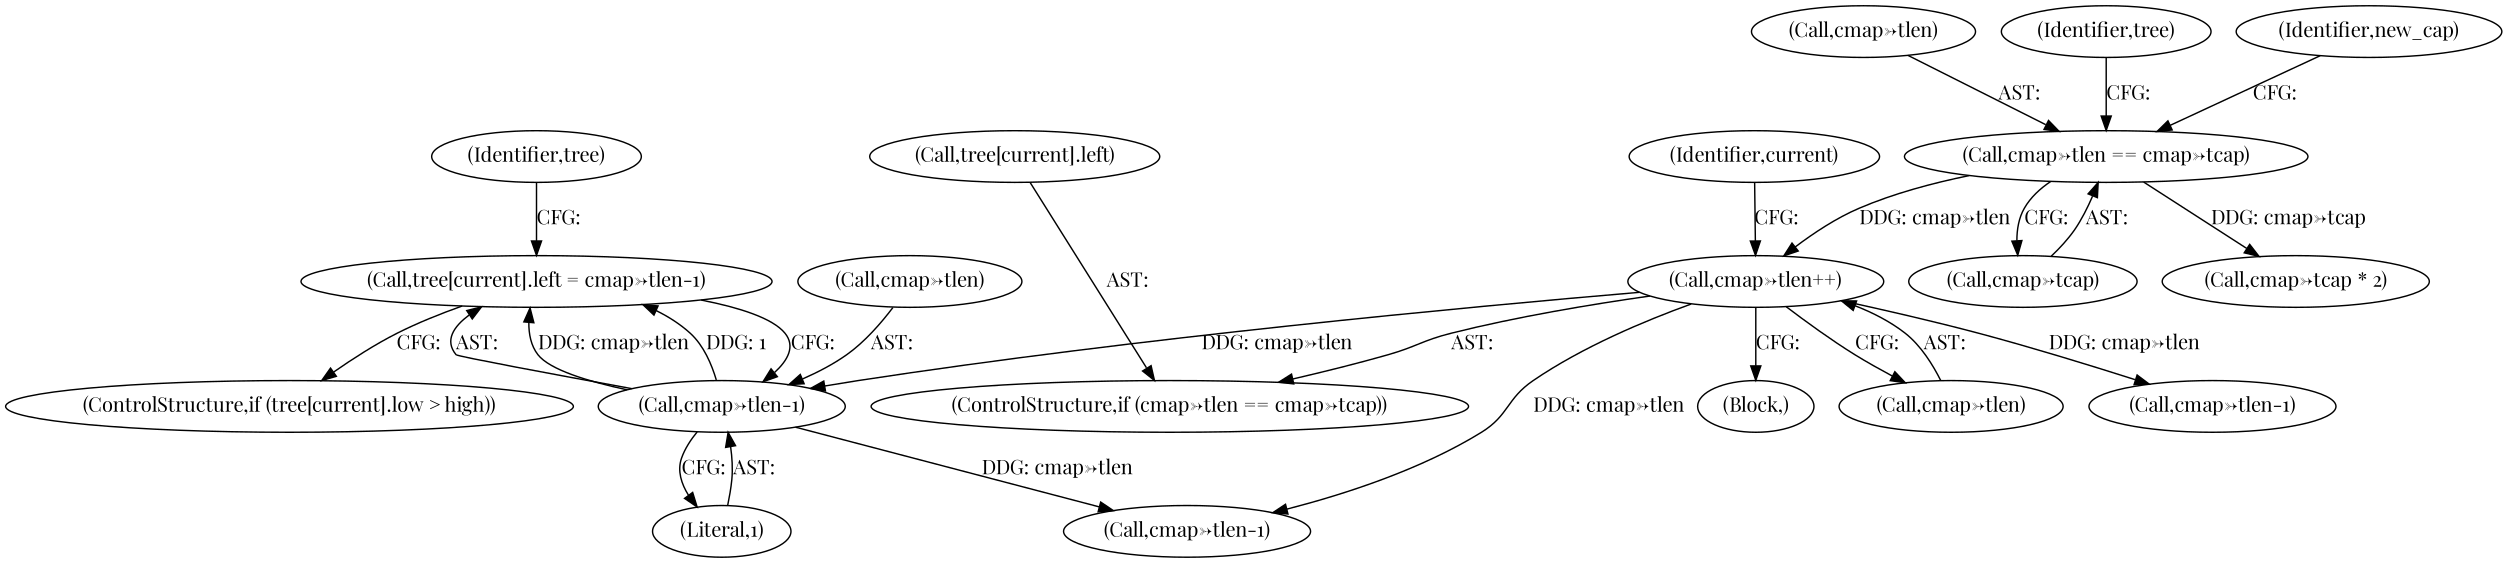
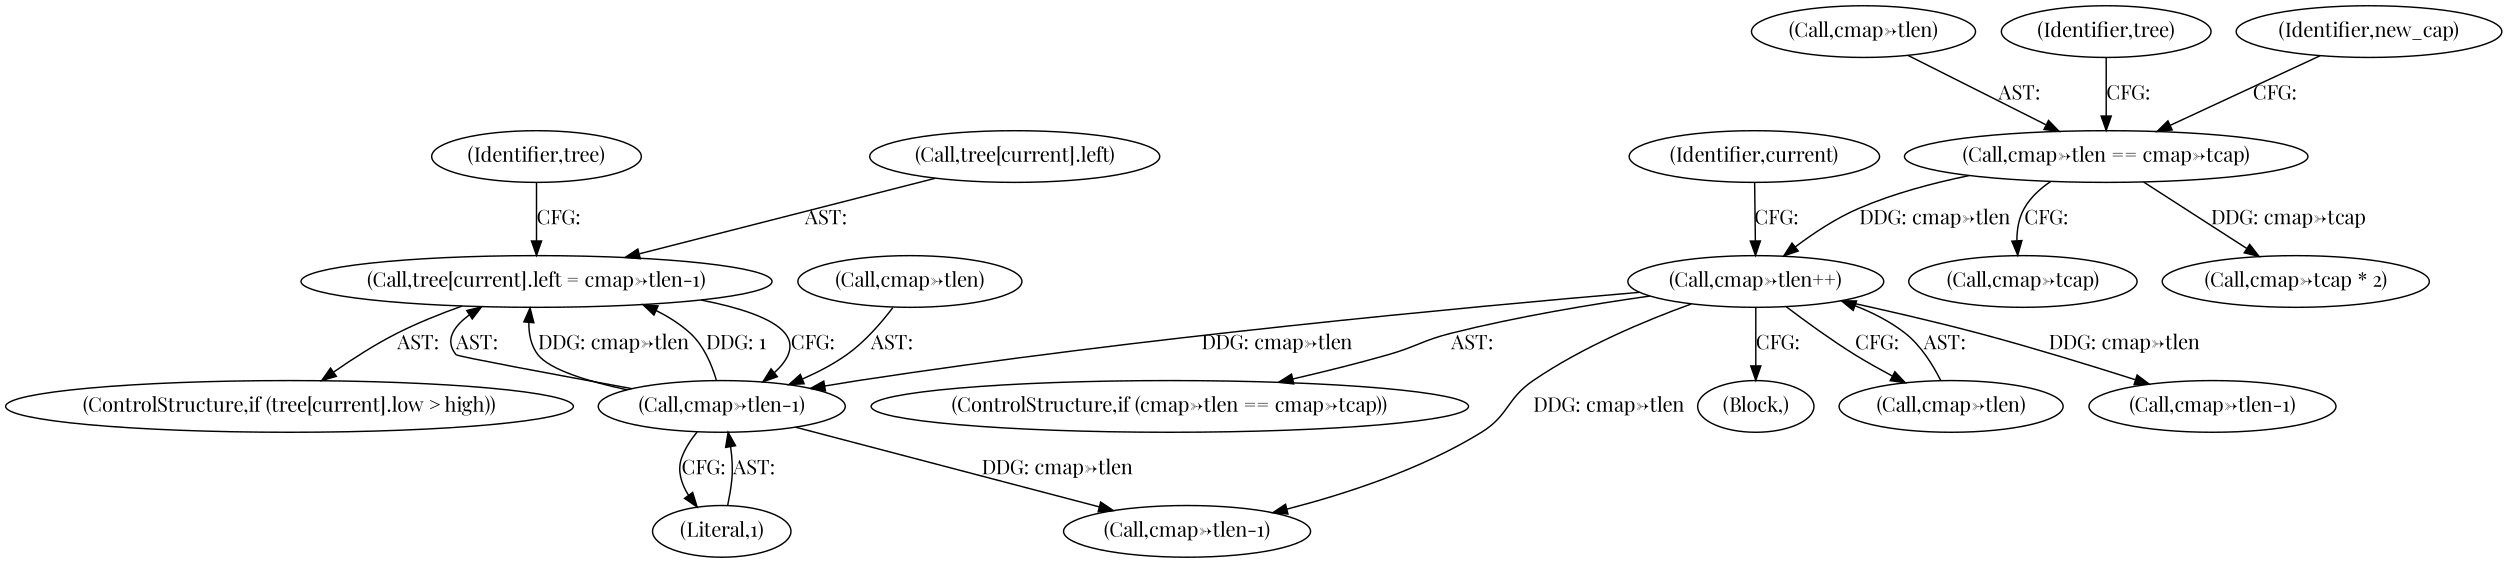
edge "(Call,cmap->tcap)" -> "(Call,cmap->tlen == cmap->tcap)": removed, label "AST:"
edge "(Call,tree[current].left)" -> "(ControlStructure,if (cmap->tlen == cmap->tcap))": now "(Call,tree[current].left)" -> "(Call,tree[current].left = cmap->tlen-1)"
edge "(Call,tree[current].left = cmap->tlen-1)" -> "(ControlStructure,if (tree[current].low > high))": label "CFG: " -> "AST: "
